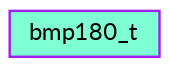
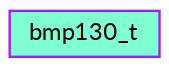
node "bmp180_t": label "bmp180_t" -> "bmp130_t"
